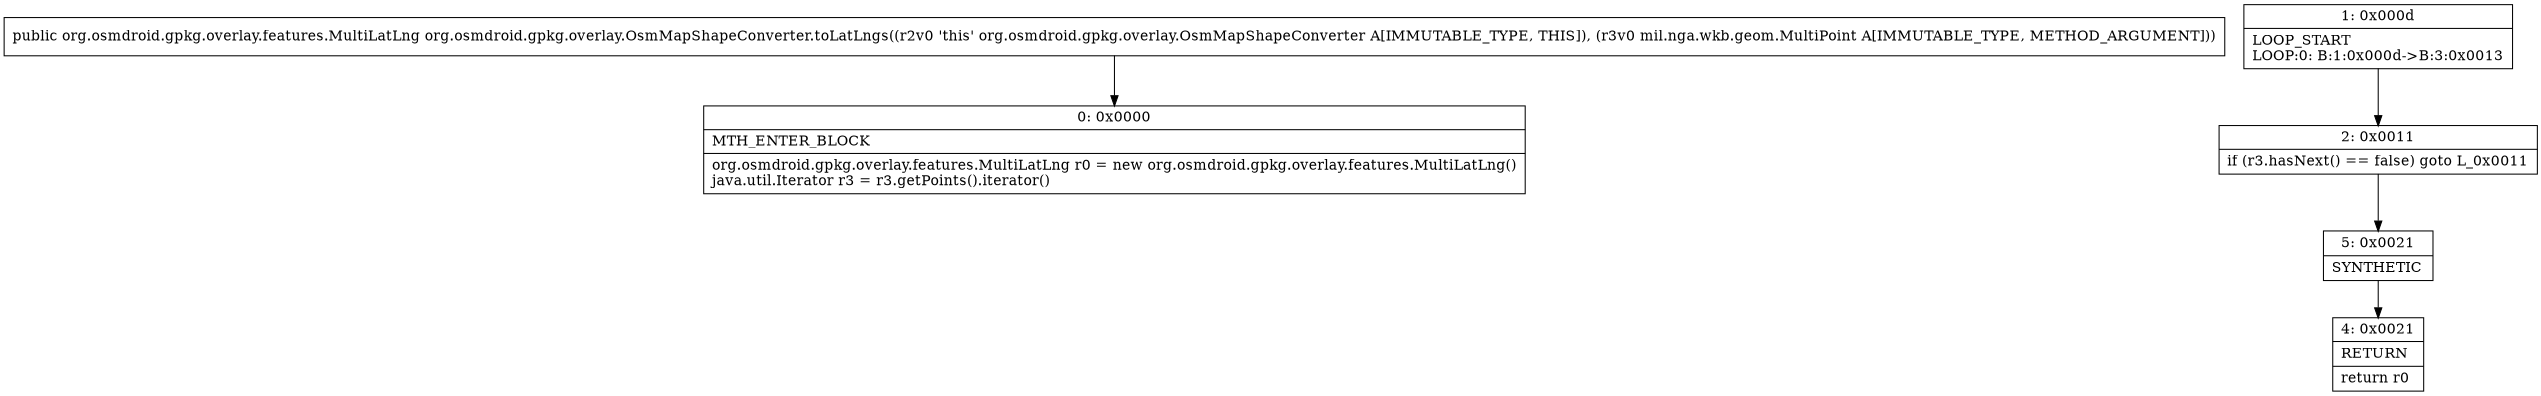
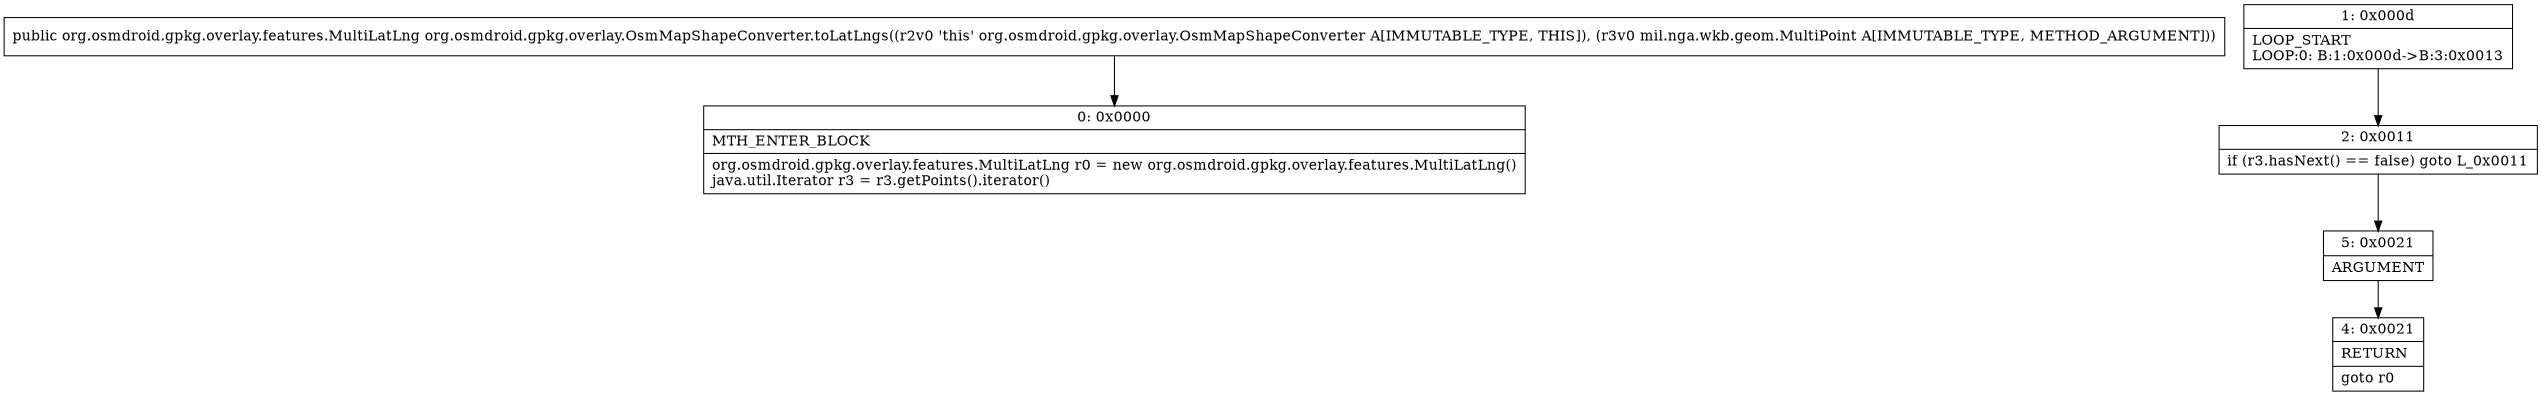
node "5: 0x0021": text "SYNTHETIC" -> "ARGUMENT"
node "4: 0x0021": text "return r0" -> "goto r0"
